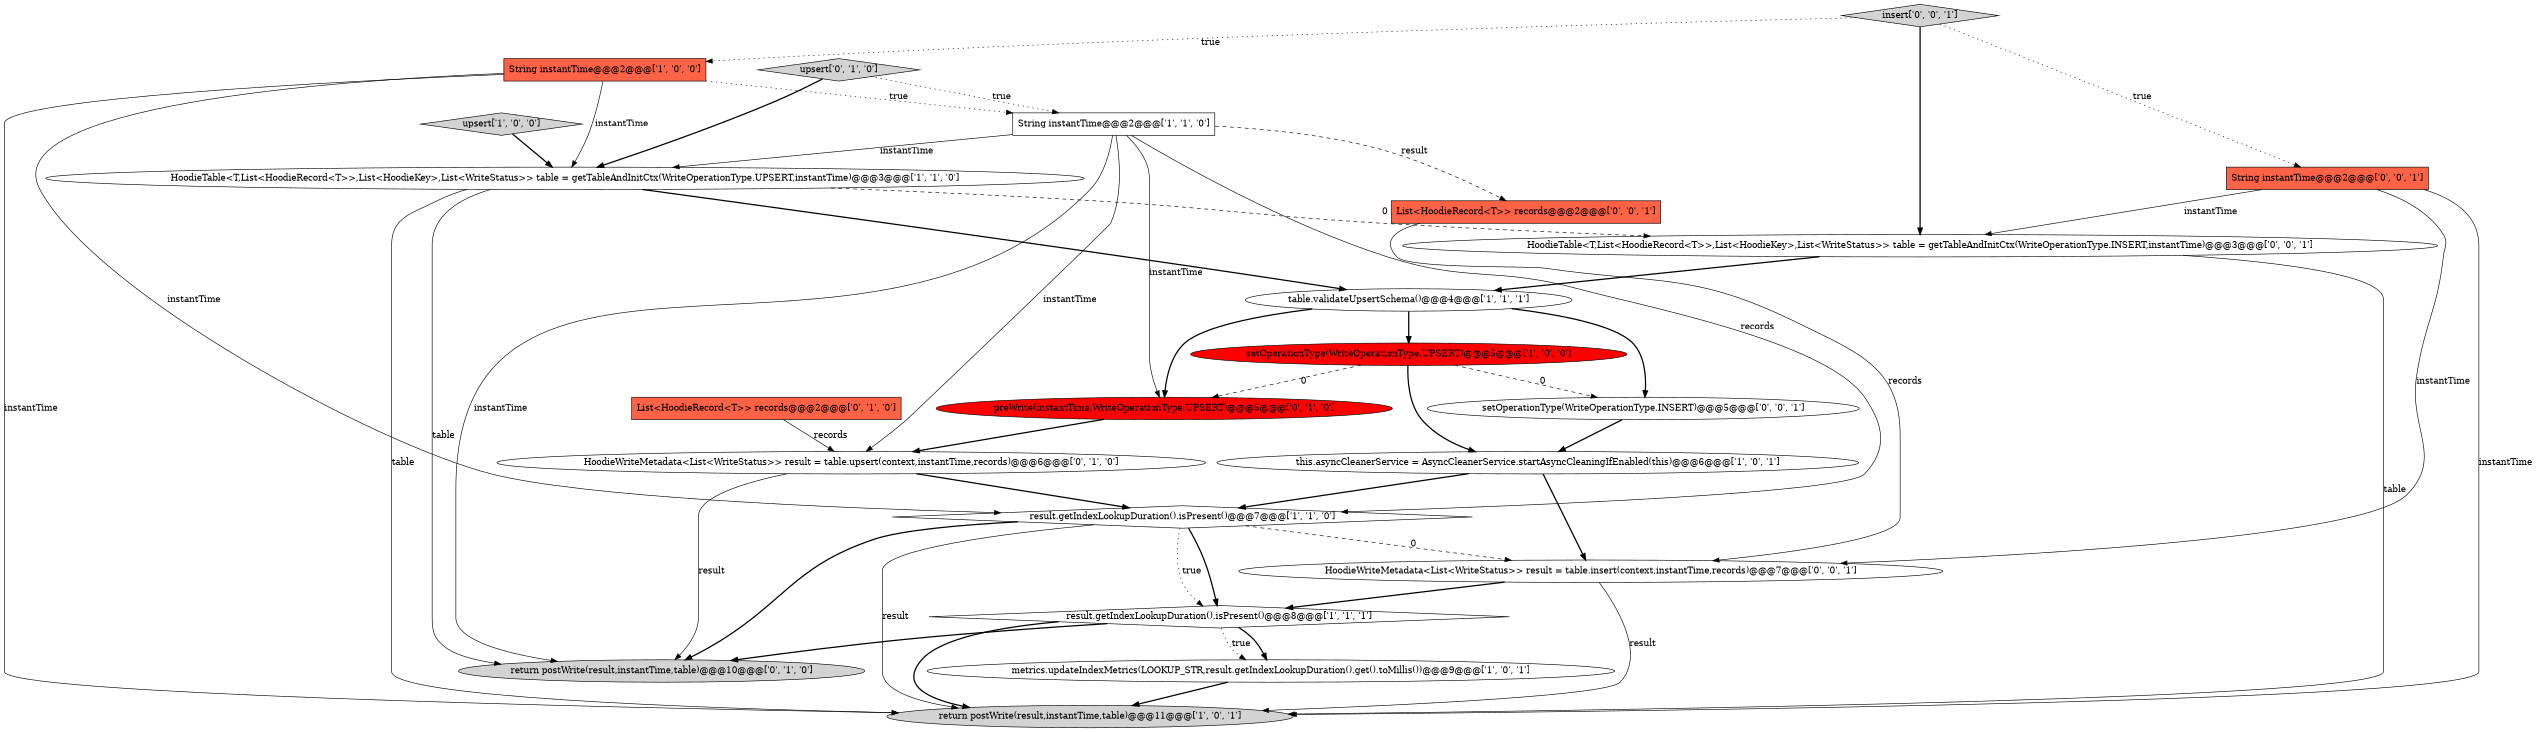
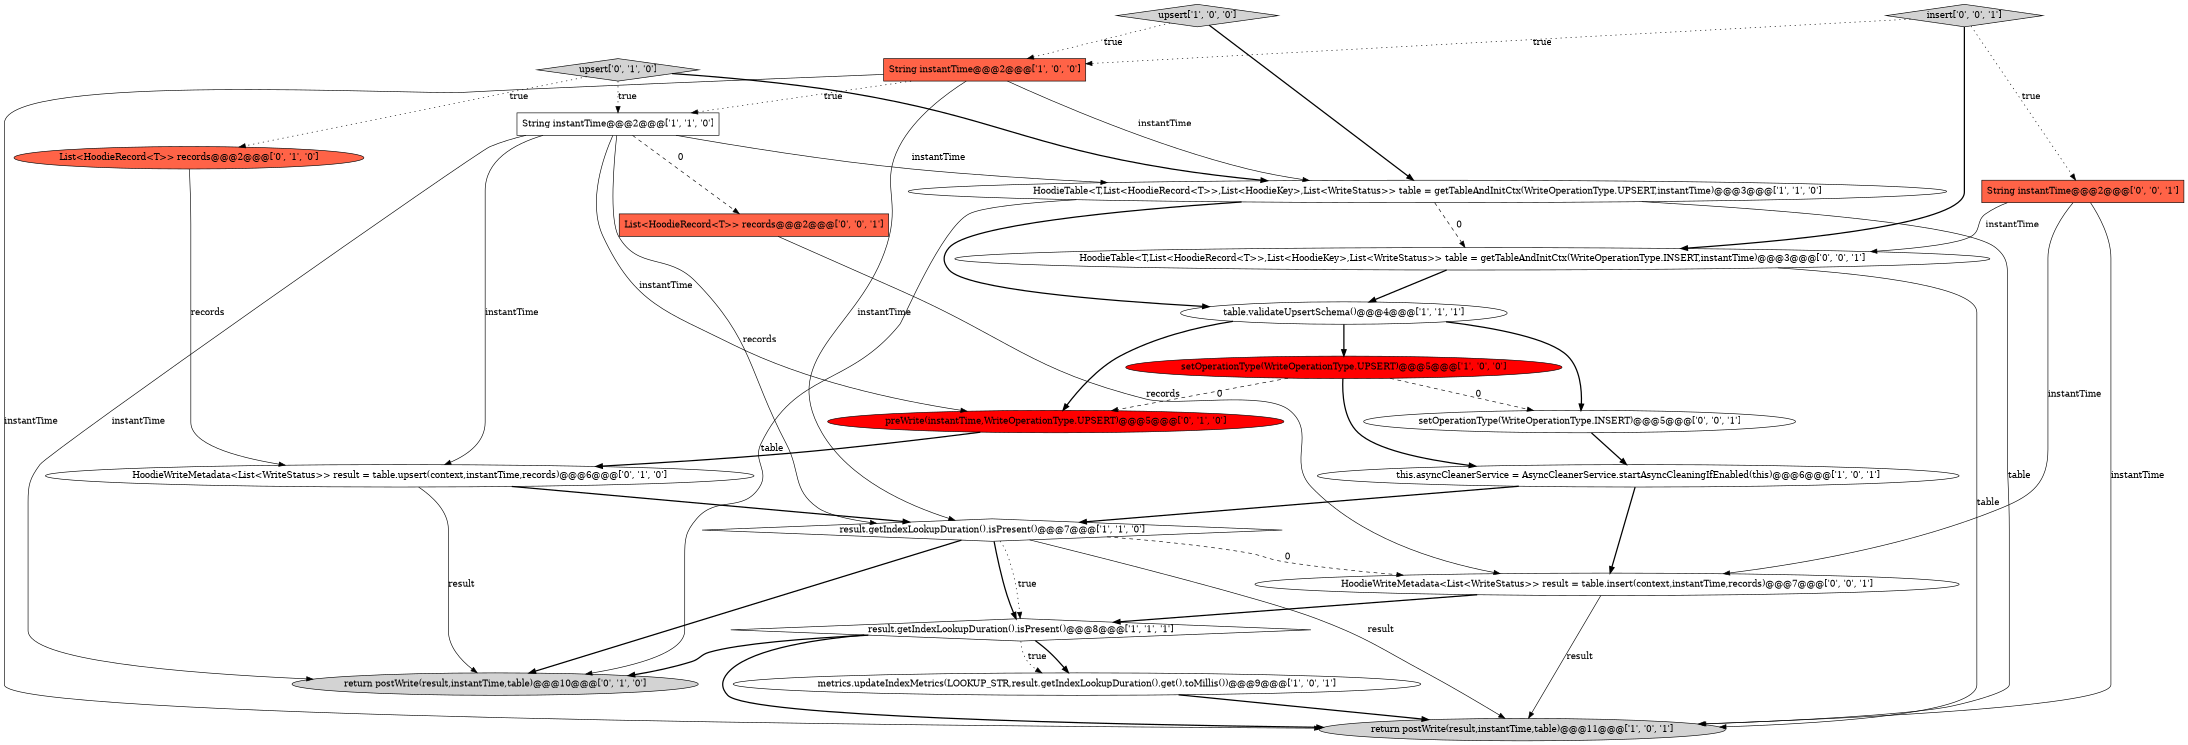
edge "upsert['1', '0', '0']" -> "String instantTime@@@2@@@['1', '0', '0']": added, label "true"
edge "upsert['0', '1', '0']" -> "List<HoodieRecord<T>> records@@@2@@@['0', '1', '0']": added, label "true"
edge "String instantTime@@@2@@@['1', '1', '0']" -> "List<HoodieRecord<T>> records@@@2@@@['0', '0', '1']": label "result" -> "0"
node "List<HoodieRecord<T>> records@@@2@@@['0', '1', '0']": shape box -> ellipse
